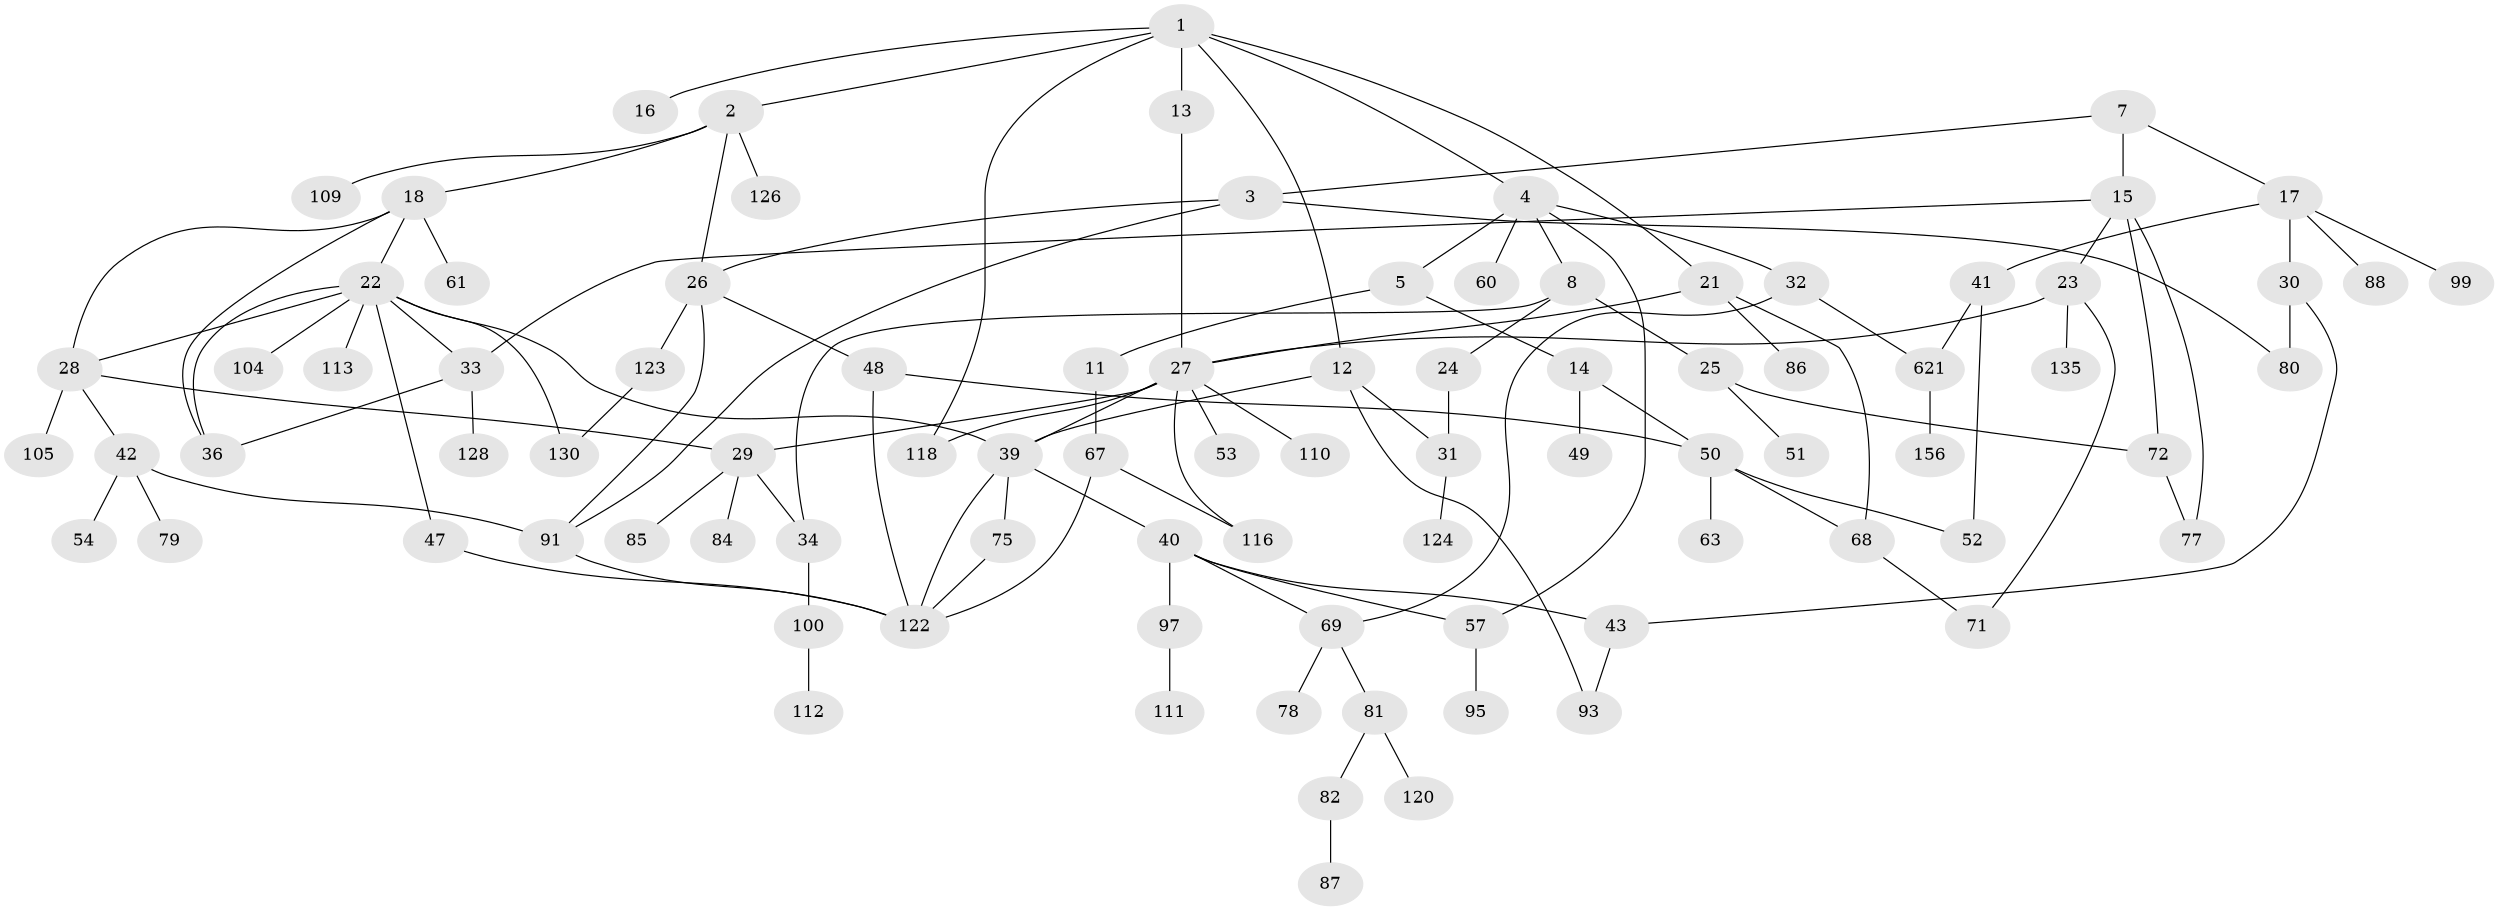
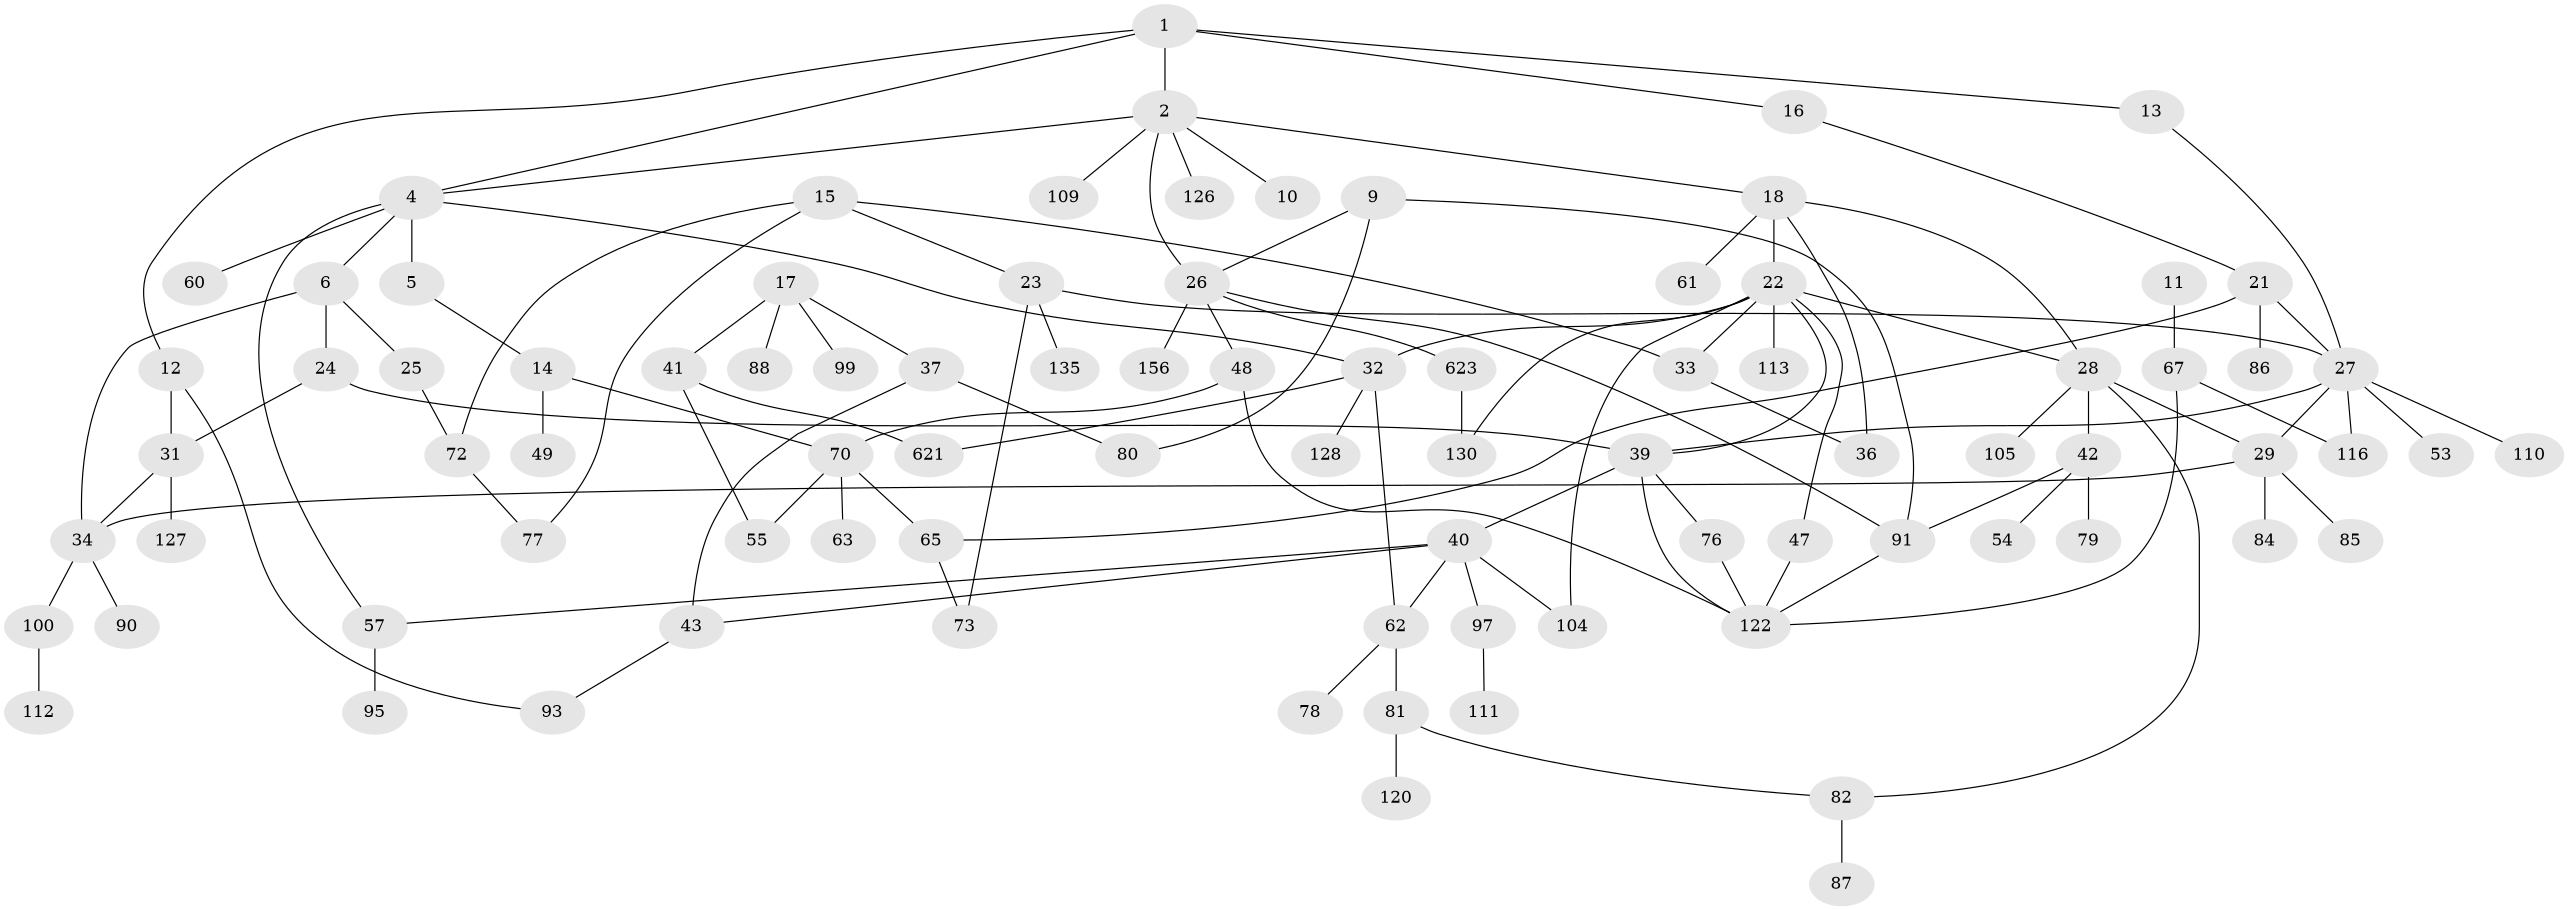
node "7": removed
edge "1" -- "21": now "16" -- "21"
edge "2" -- "4": added
node "3": label "3" -> "9"
node "10": added
node "8": label "8" -> "6"
node "30": label "30" -> "37"
edge "5" -- "11": removed
edge "22" -- "36": now "22" -- "32"
node "123": label "123" -> "623"
edge "12" -- "39": now "24" -- "39"
edge "33" -- "128": now "32" -- "128"
edge "621" -- "156": now "26" -- "156"
node "118": removed
node "50": label "50" -> "70"
node "51": removed
edge "31" -- "34": added
node "75": label "75" -> "76"
node "124": label "124" -> "127"
node "68": label "68" -> "65"
node "52": label "52" -> "55"
edge "40" -- "104": added
node "90": added
node "69": label "69" -> "62"
node "71": label "71" -> "73"
edge "28" -- "82": added
